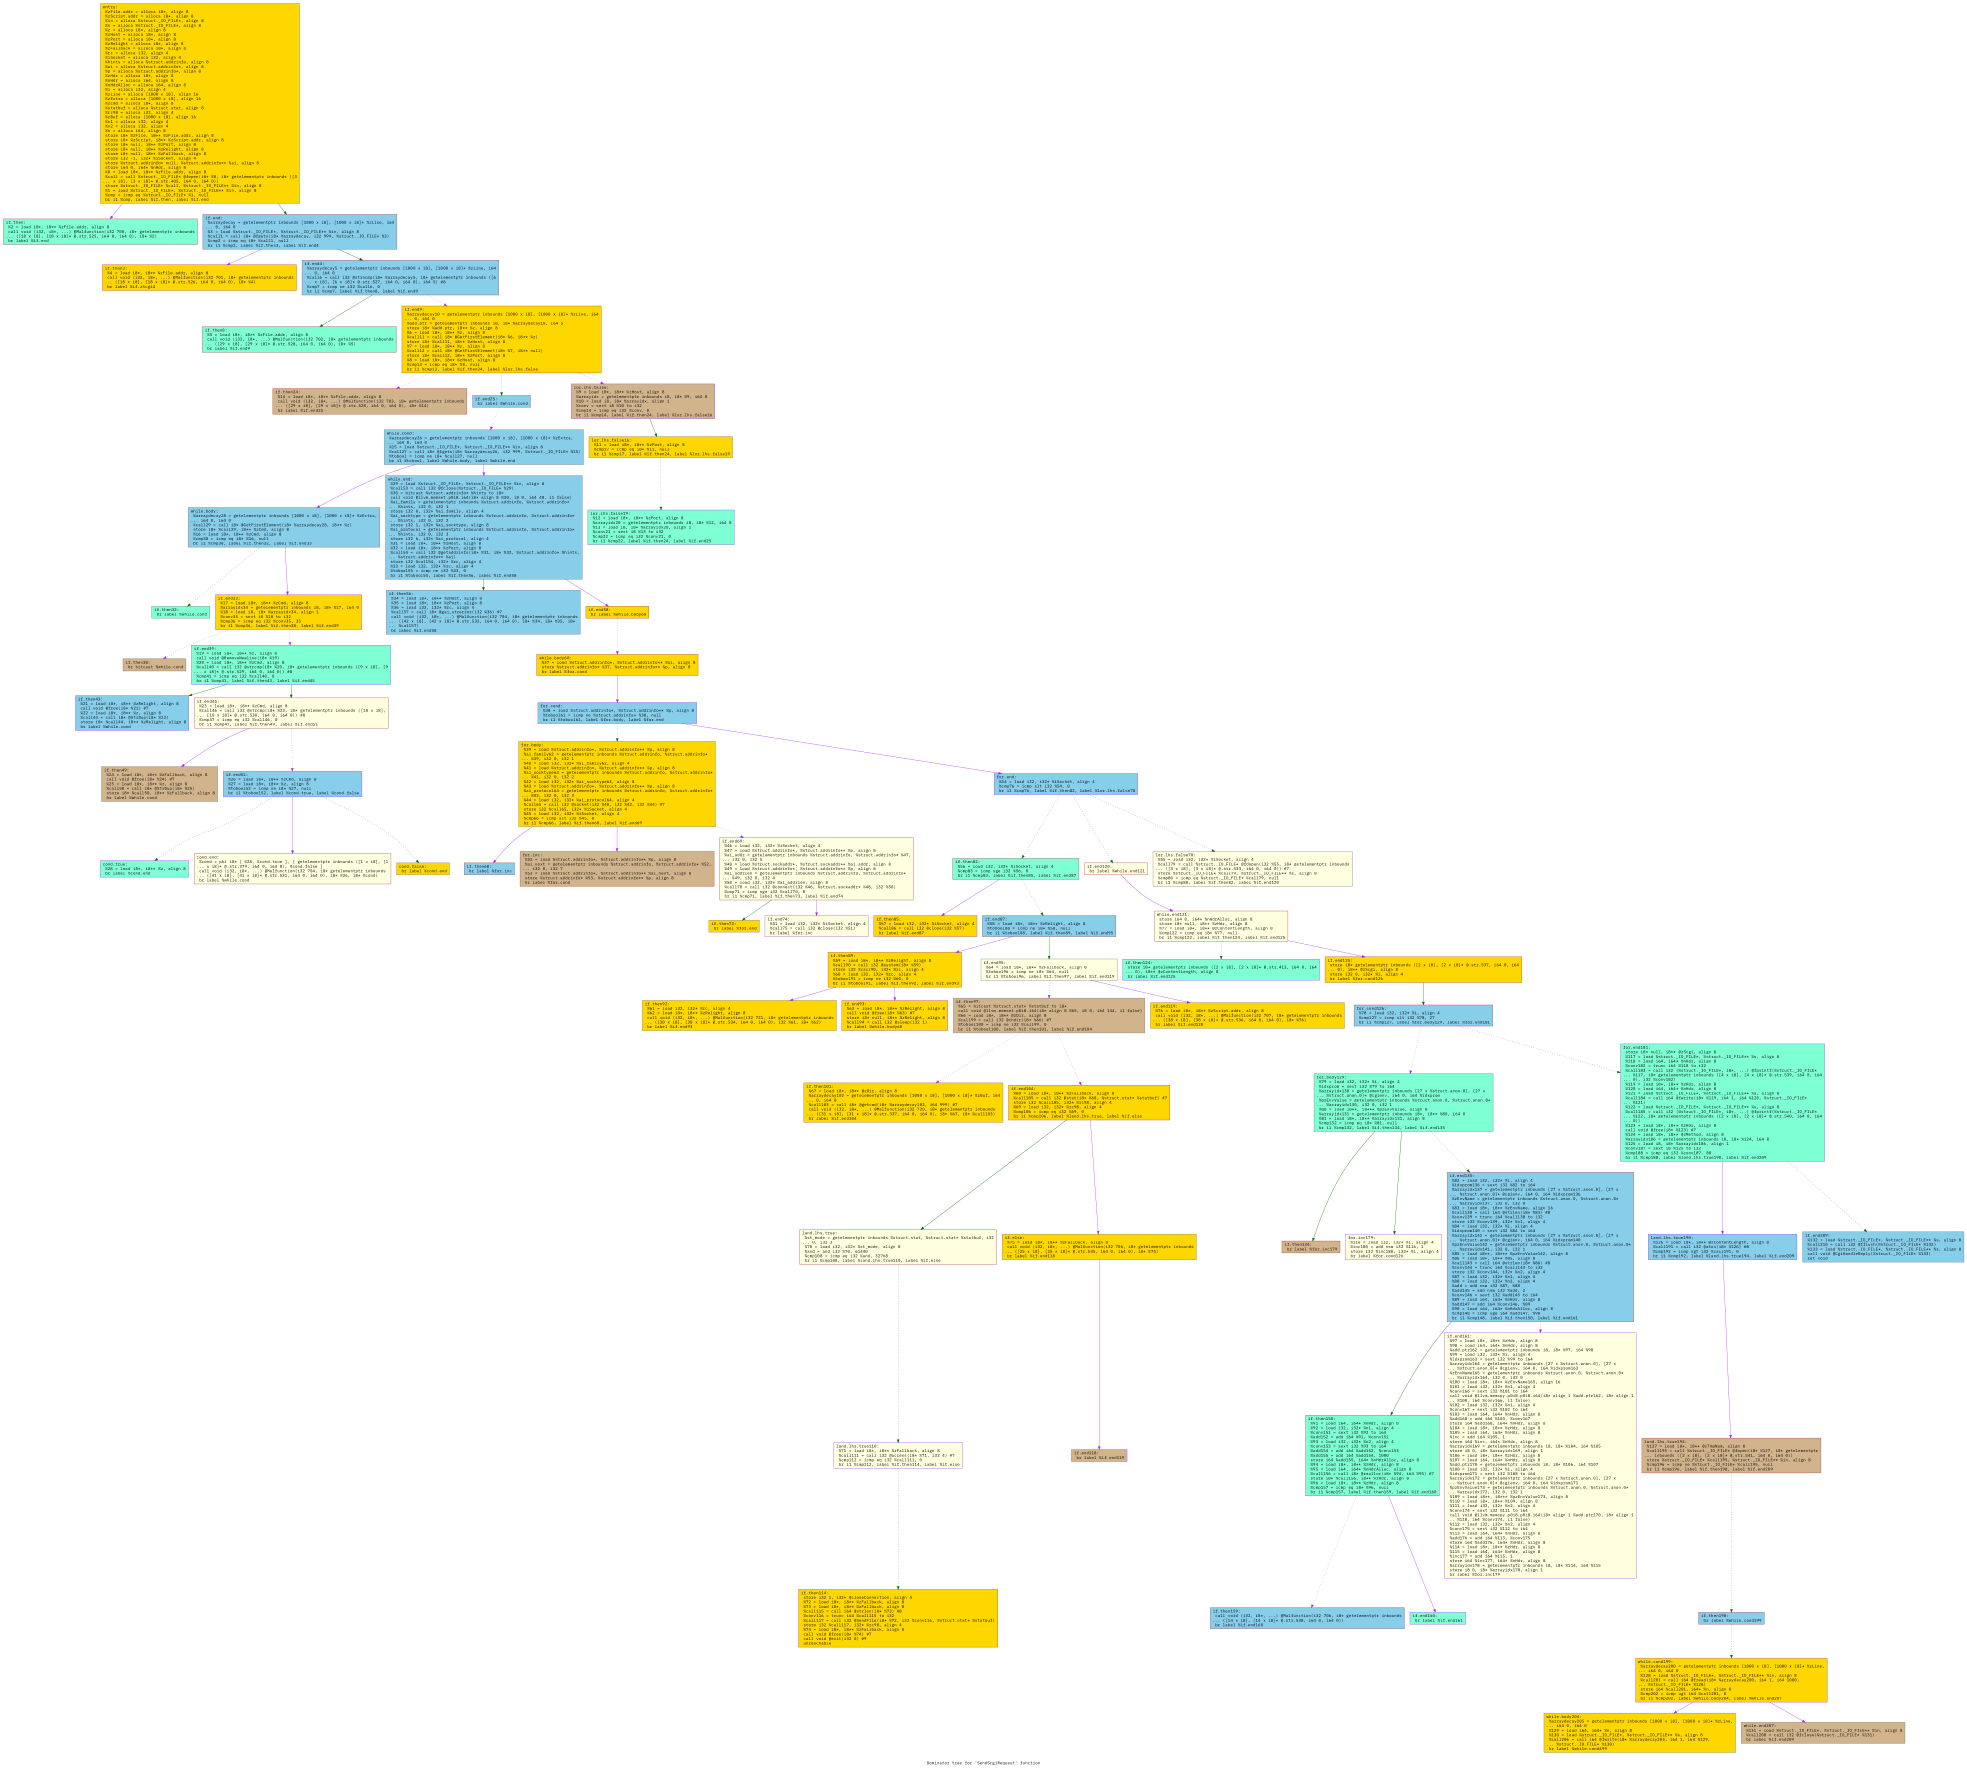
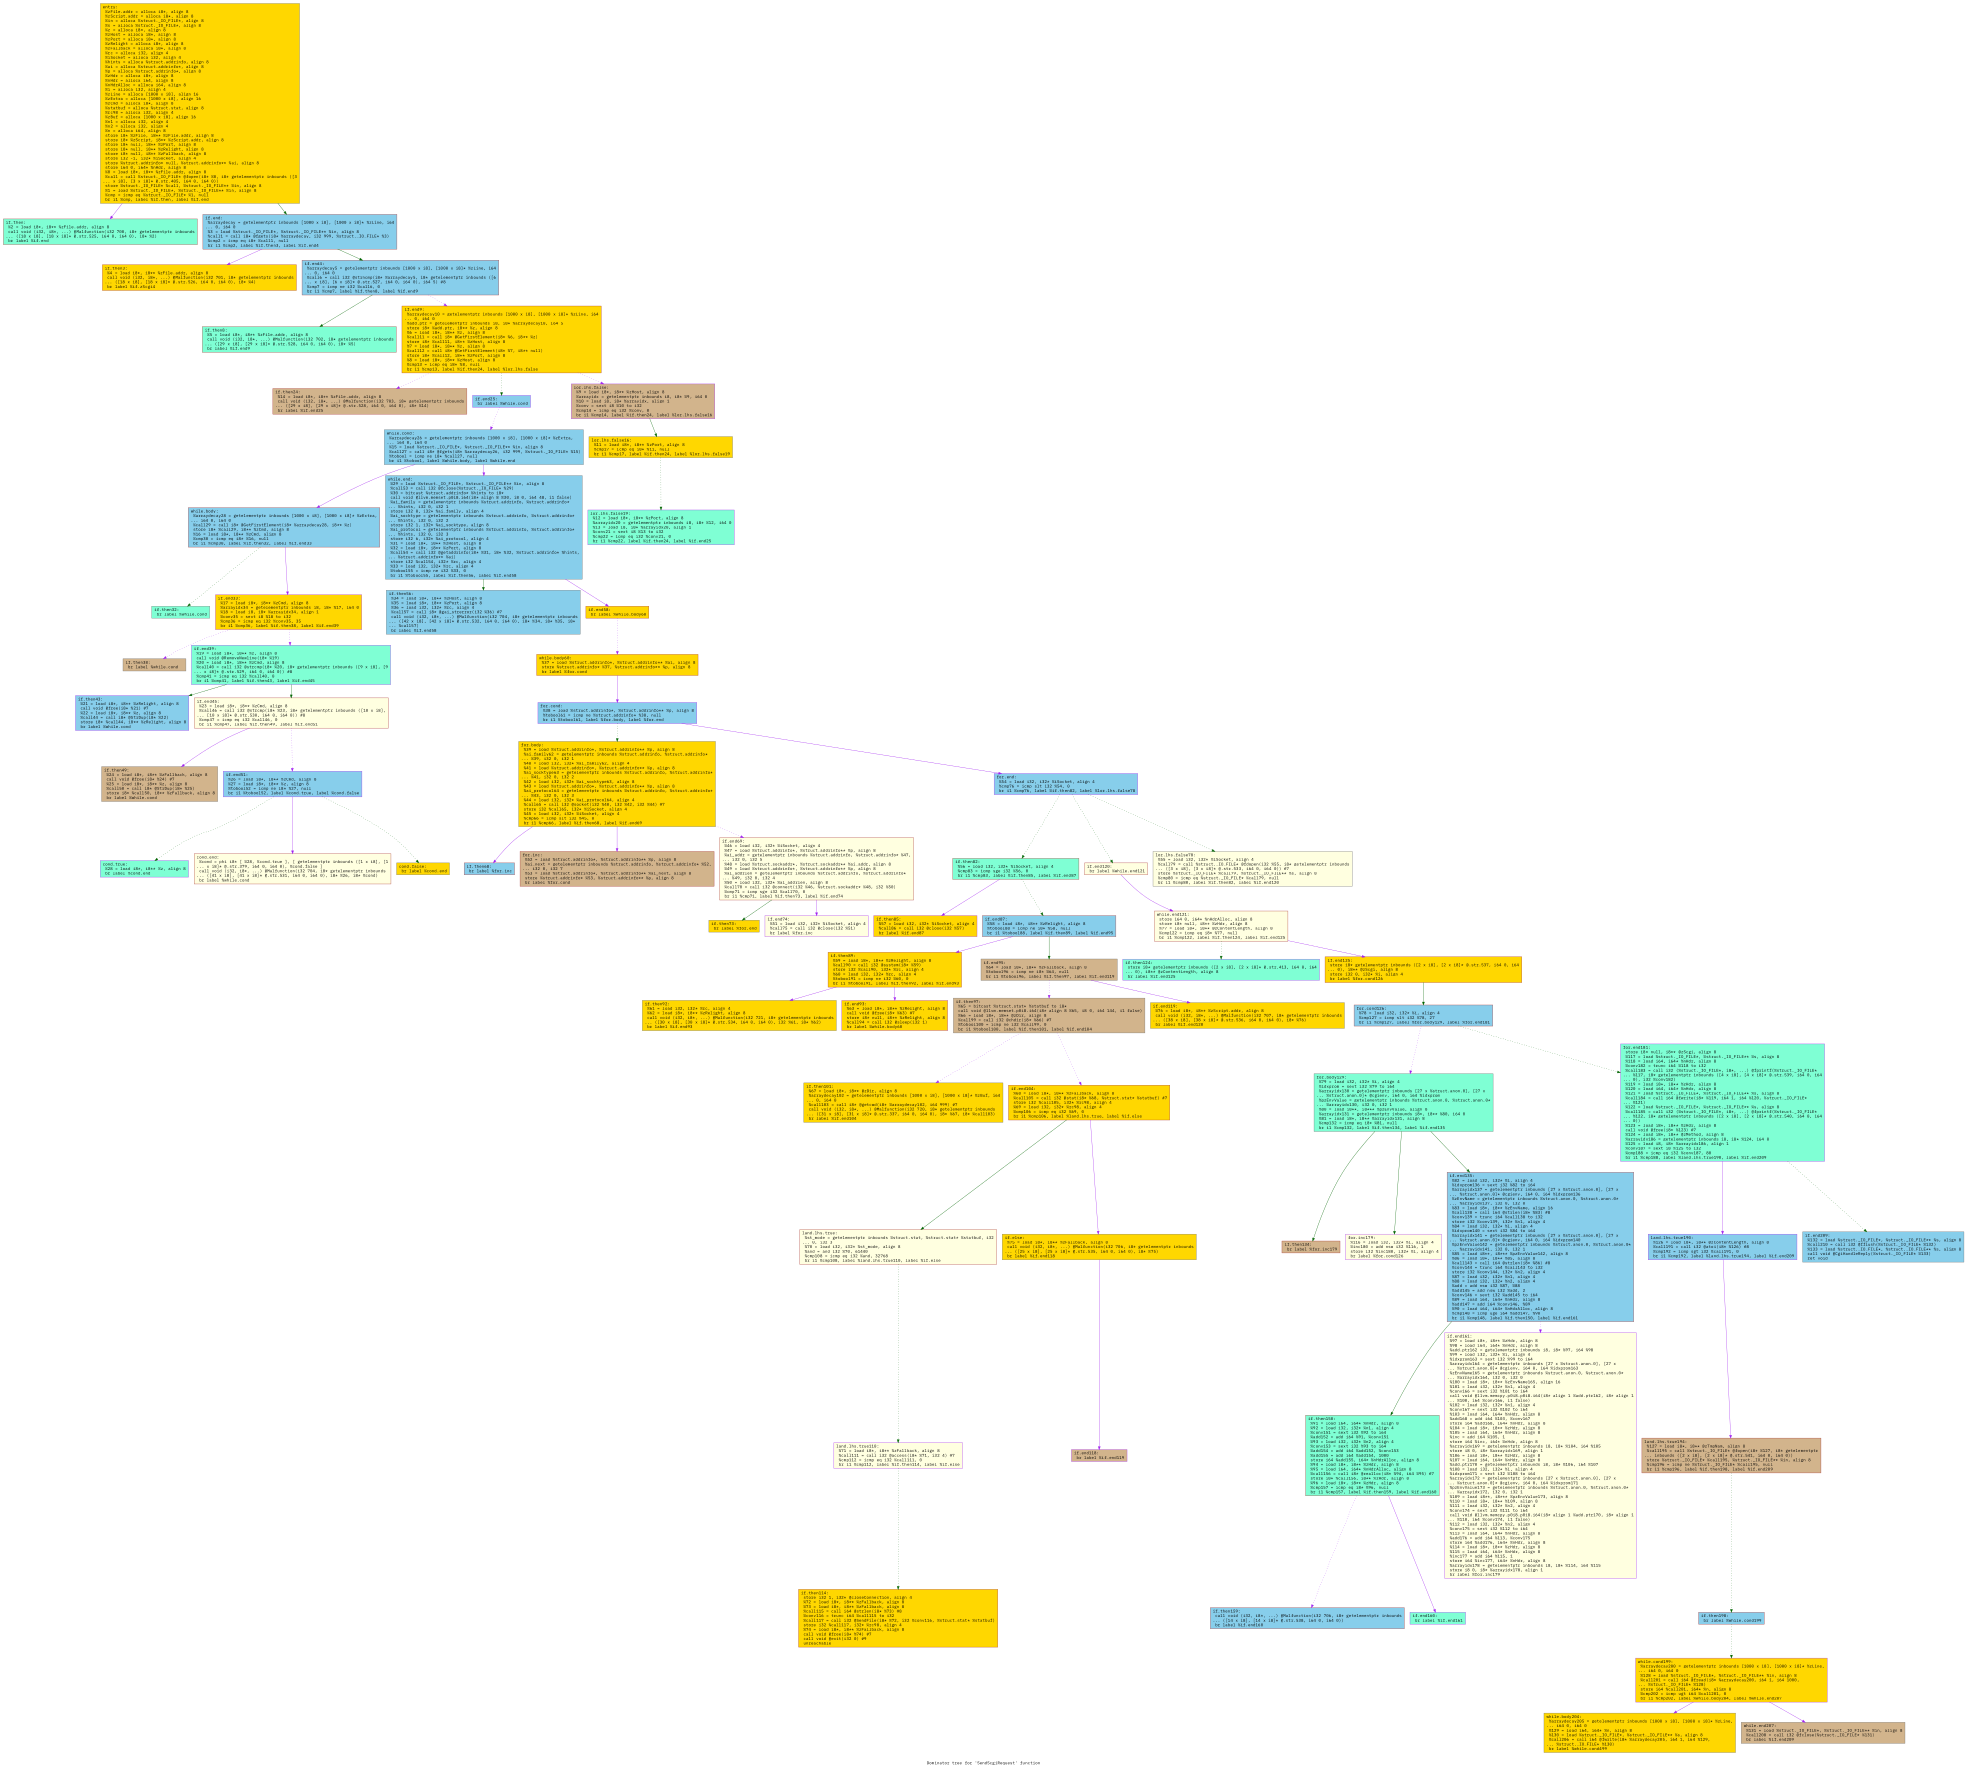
node "if.then38:": text "br bitcast %while.cond" -> "br label %while.cond"
node "if.end95:": fillcolor lightyellow -> tan
edge "for.body129:" -> "if.end135:": style dotted -> solid
